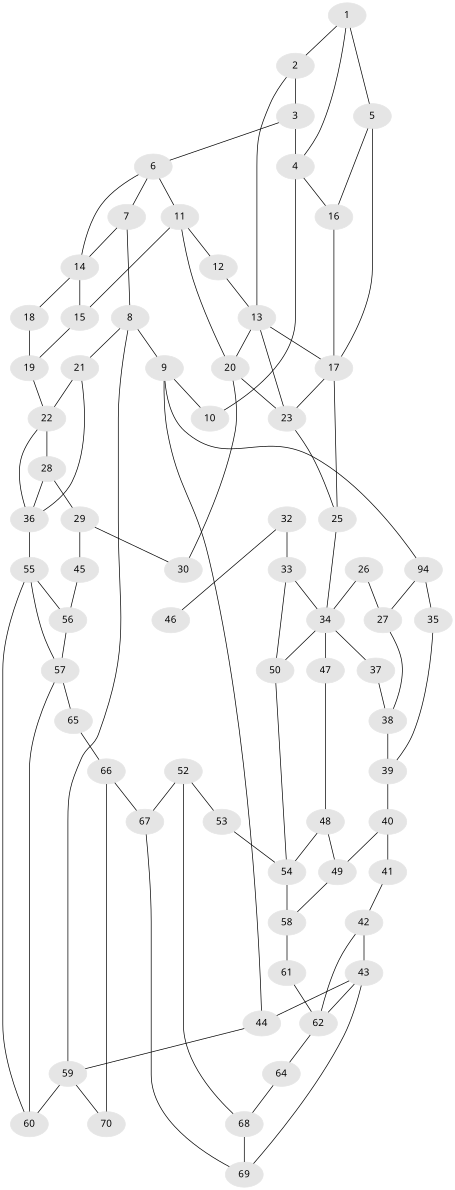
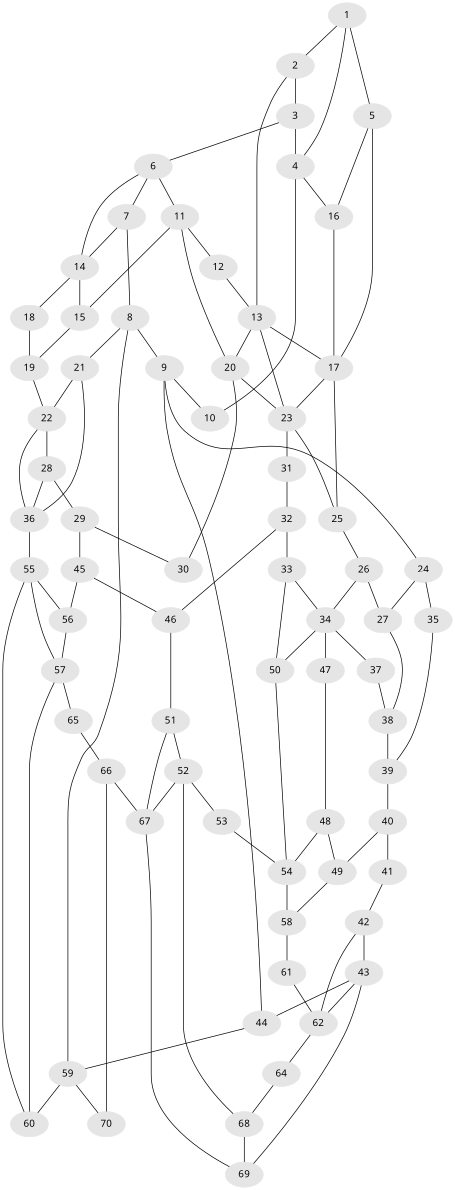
node "31": added
edge "25" -- "34": now "25" -- "26"
node "94": label "94" -> "24"
edge "45" -- "46": added
node "51": added
